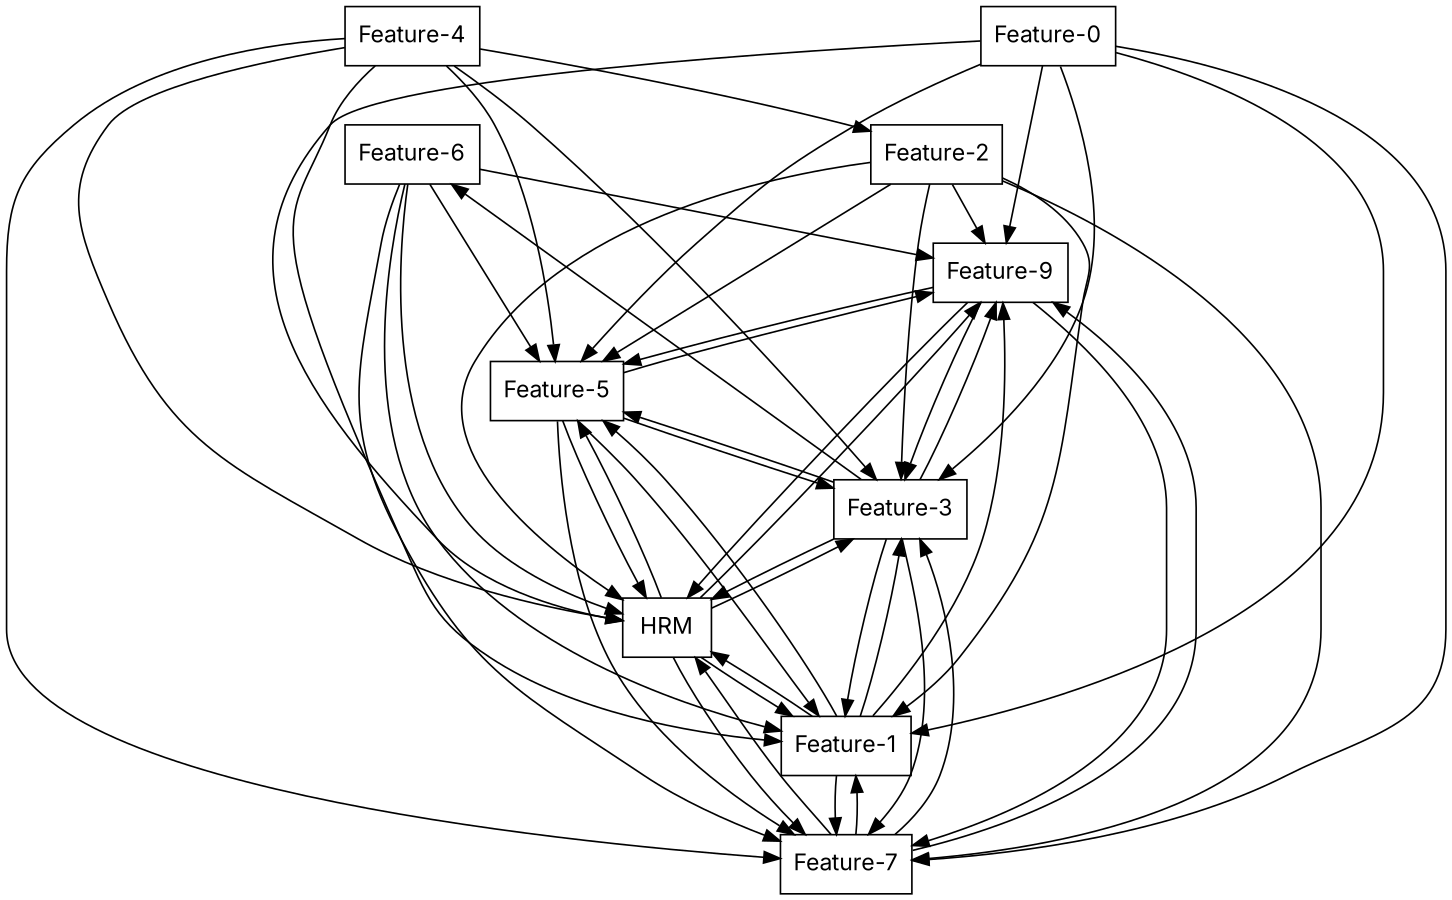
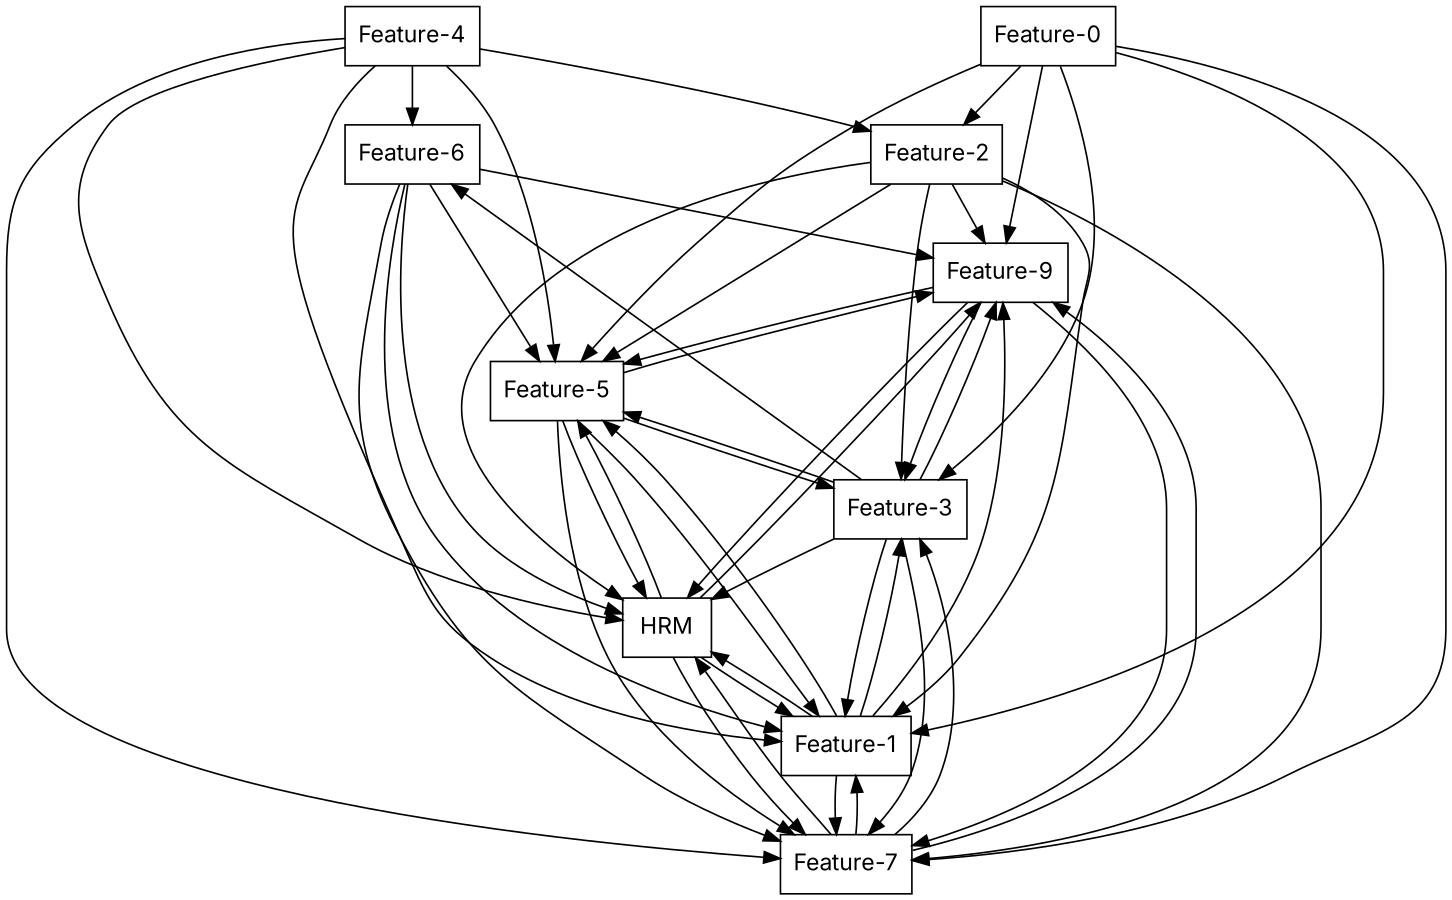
edge "Feature-0" -> "HRM": now "Feature-0" -> "Feature-2"
edge "Feature-4" -> "Feature-3": now "Feature-4" -> "Feature-6"
edge "HRM" -> "Feature-3": removed
